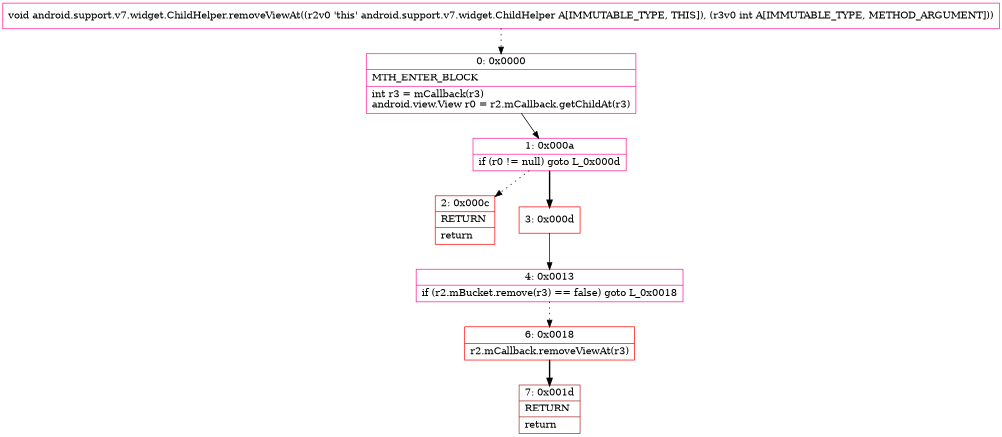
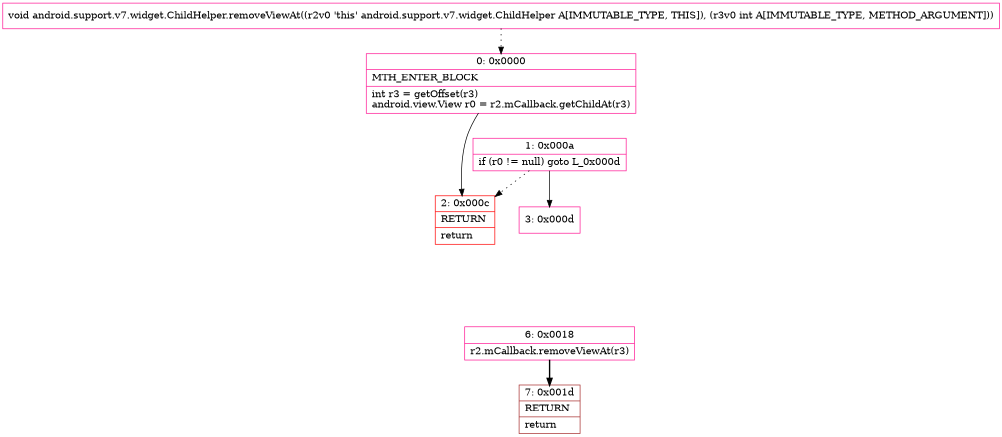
node "0: 0x0000": text "int r3 = mCallback(r3)" -> "int r3 = getOffset(r3)"
edge "0: 0x0000" -> "1: 0x000a": now "0: 0x0000" -> "2: 0x000c"
edge "1: 0x000a" -> "3: 0x000d": style bold -> solid
node "3: 0x000d": color red -> deeppink
node "4: 0x0013": removed
node "6: 0x0018": color red -> deeppink
